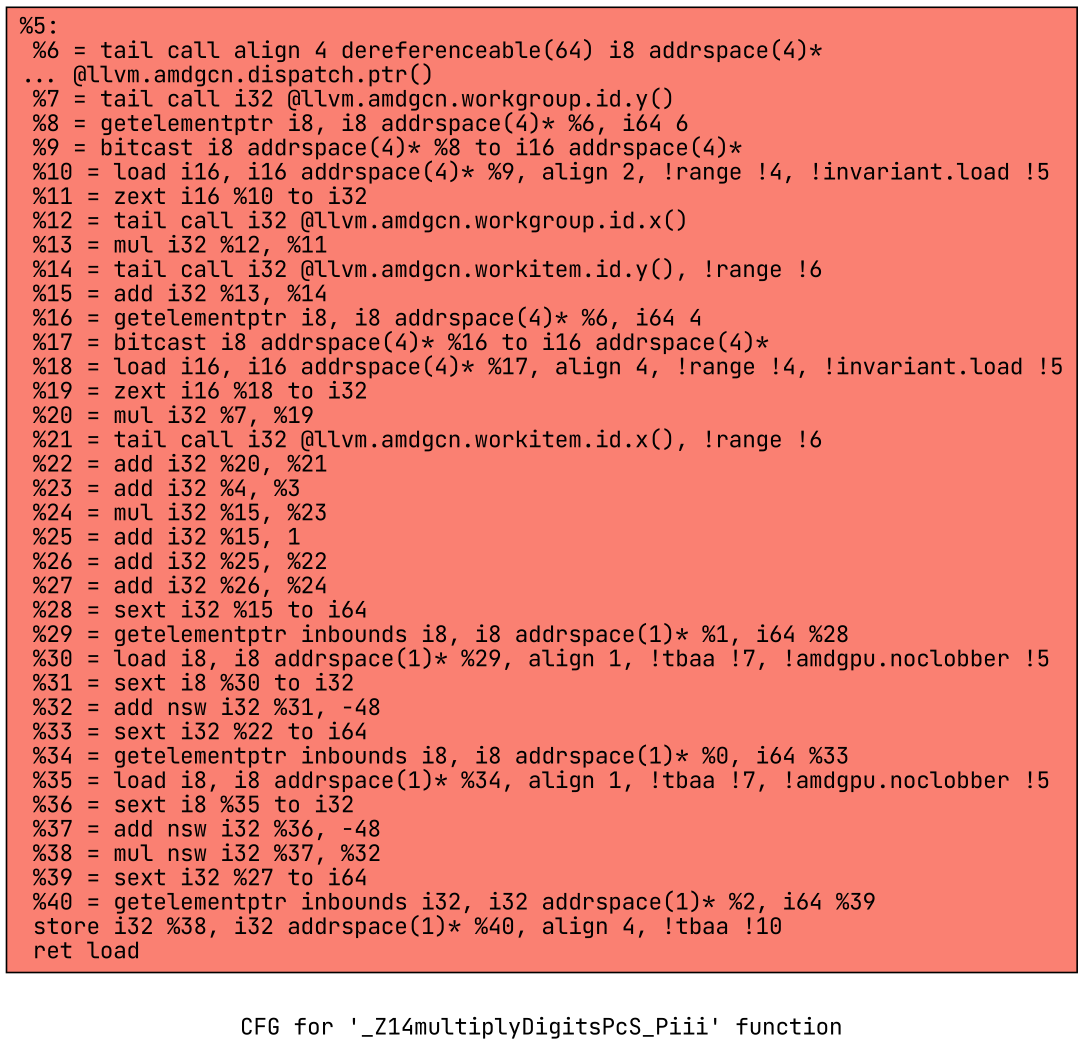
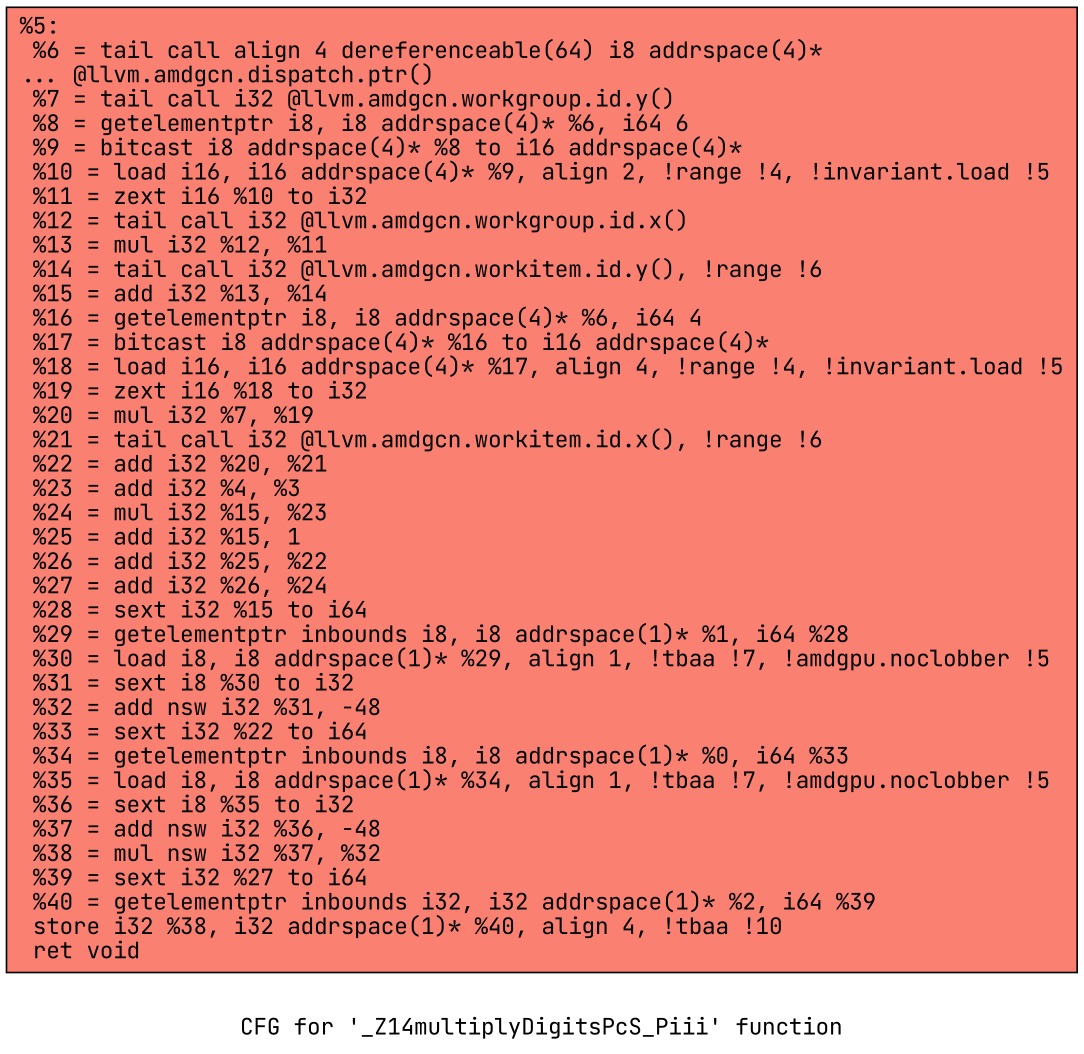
node "%5:": text "ret load" -> "ret void"
